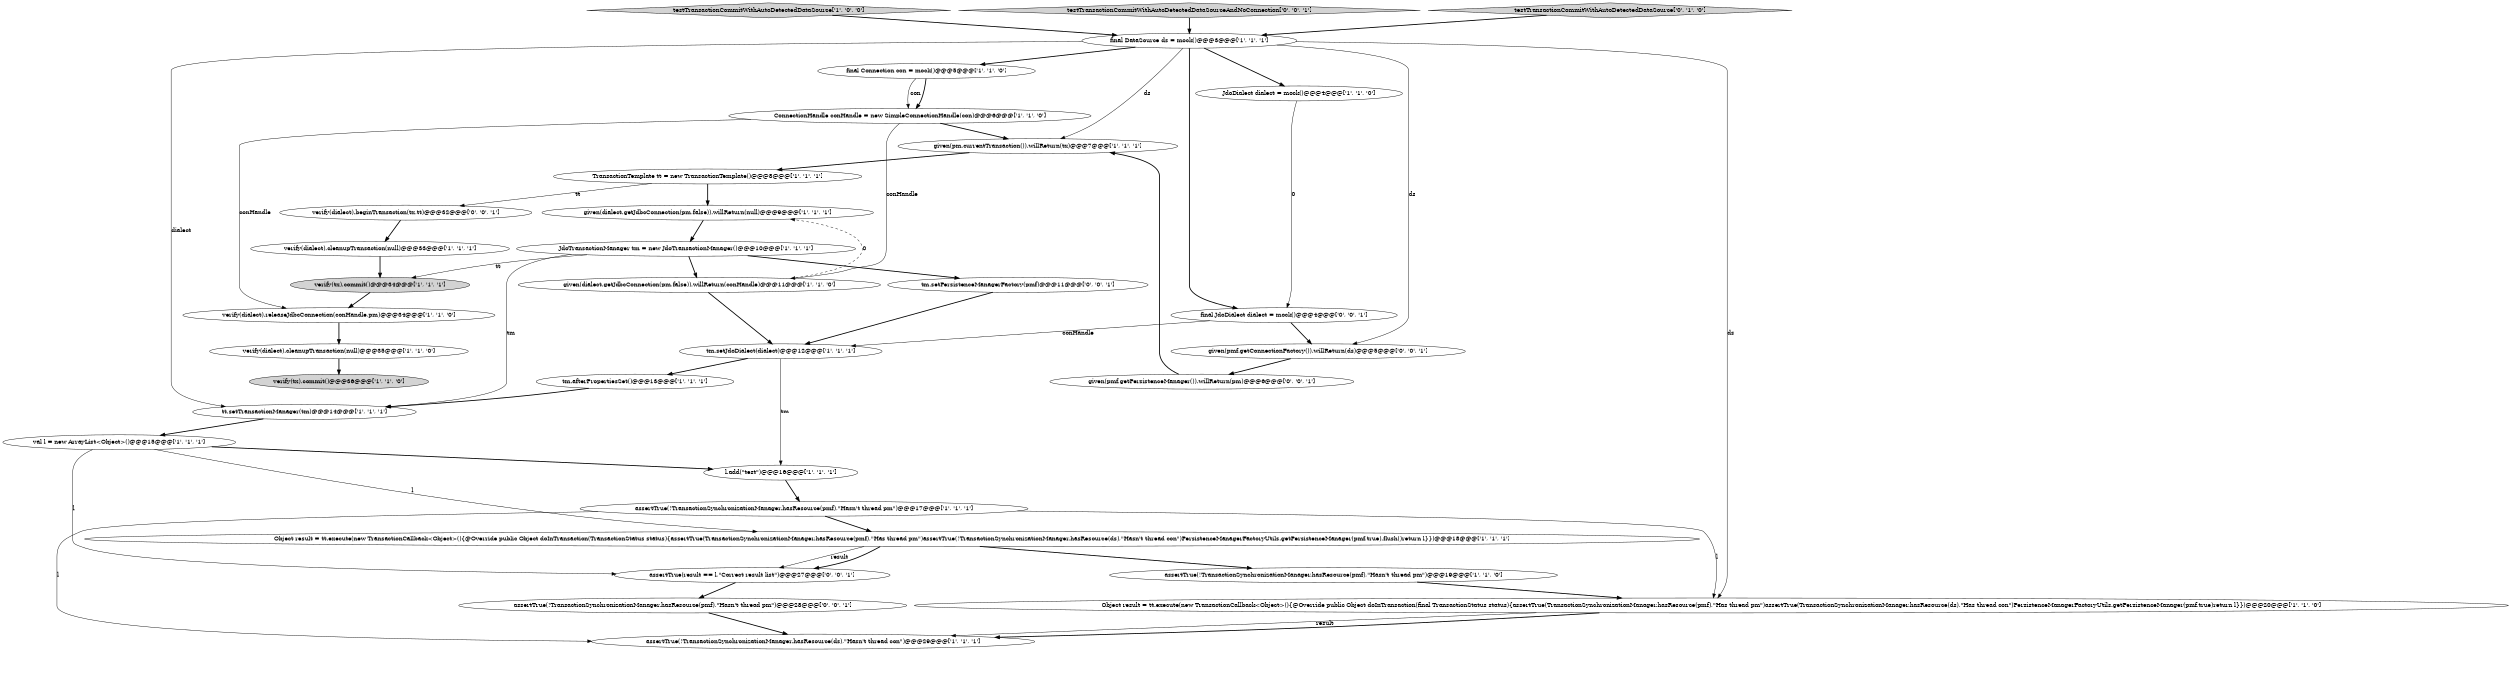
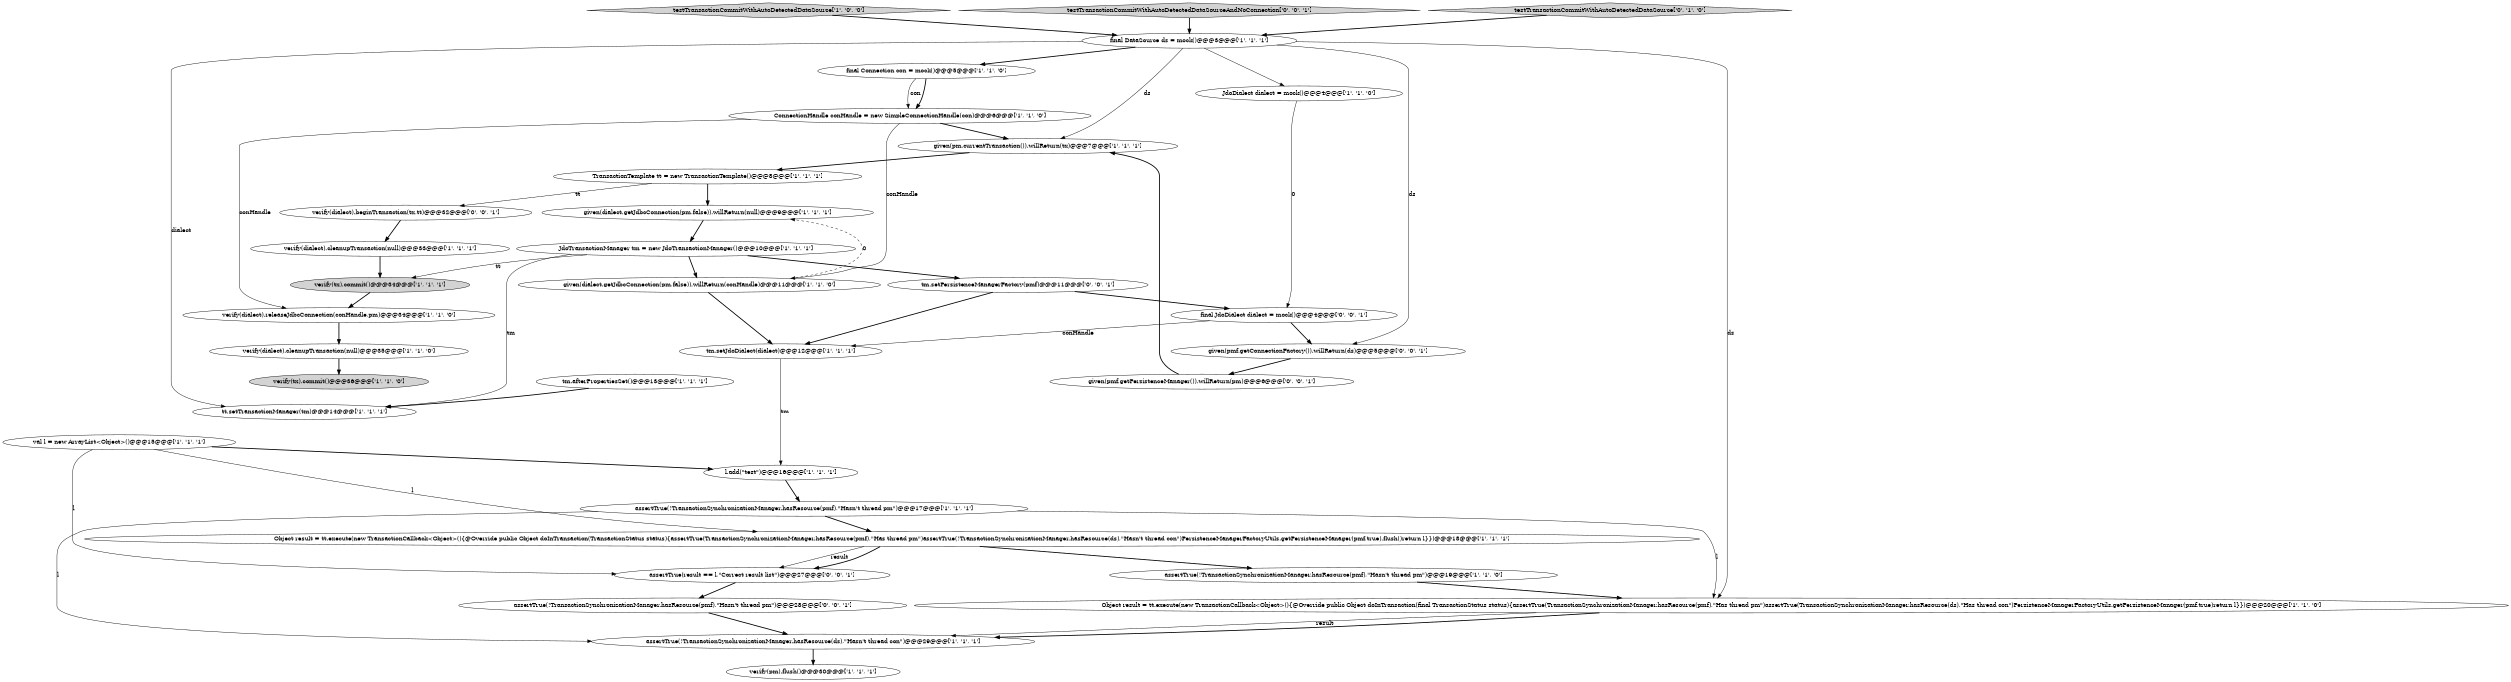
edge "final DataSource ds = mock()@@@3@@@['1', '1', '1']" -> "JdoDialect dialect = mock()@@@4@@@['1', '1', '0']": style bold -> solid
edge "final DataSource ds = mock()@@@3@@@['1', '1', '1']" -> "final JdoDialect dialect = mock()@@@4@@@['0', '0', '1']": now "tm.setPersistenceManagerFactory(pmf)@@@11@@@['0', '0', '1']" -> "final JdoDialect dialect = mock()@@@4@@@['0', '0', '1']"
edge "tm.setJdoDialect(dialect)@@@12@@@['1', '1', '1']" -> "tm.afterPropertiesSet()@@@13@@@['1', '1', '1']": removed
edge "tt.setTransactionManager(tm)@@@14@@@['1', '1', '1']" -> "val l = new ArrayList<Object>()@@@15@@@['1', '1', '1']": removed
node "verify(pm).flush()@@@30@@@['1', '1', '1']": added
